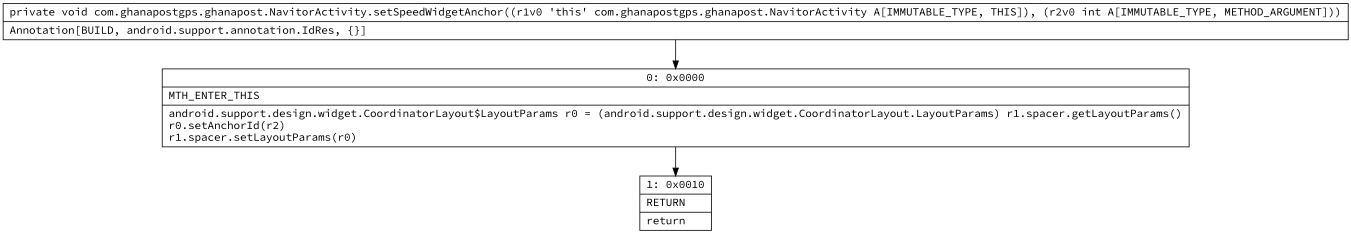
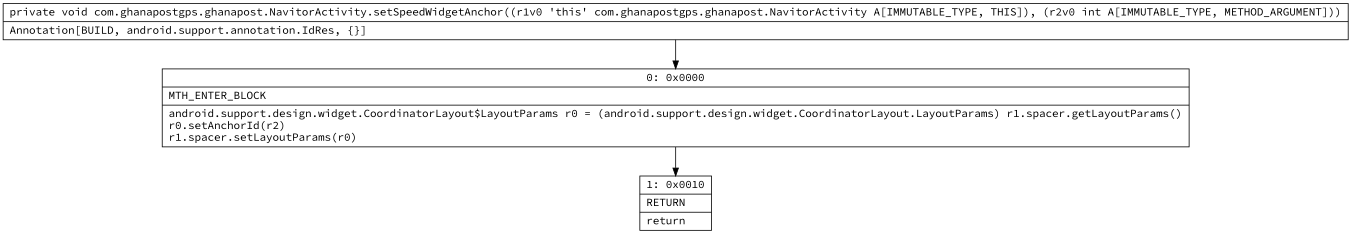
node "0: 0x0000": text "MTH_ENTER_THIS" -> "MTH_ENTER_BLOCK"
